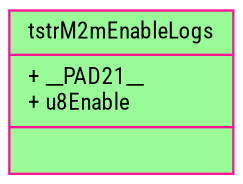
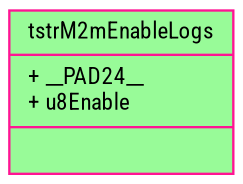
node "tstrM2mEnableLogs": text "+ __PAD21__" -> "+ __PAD24__"
